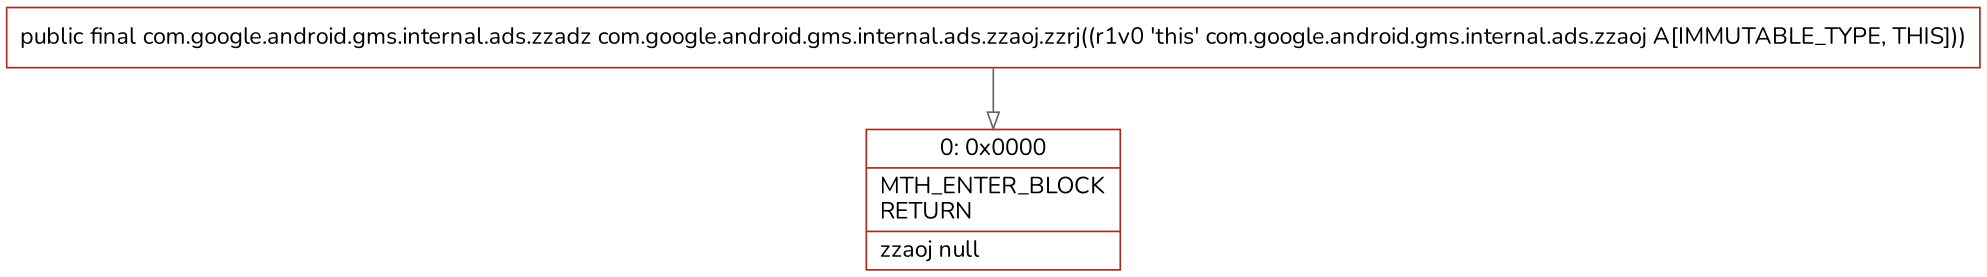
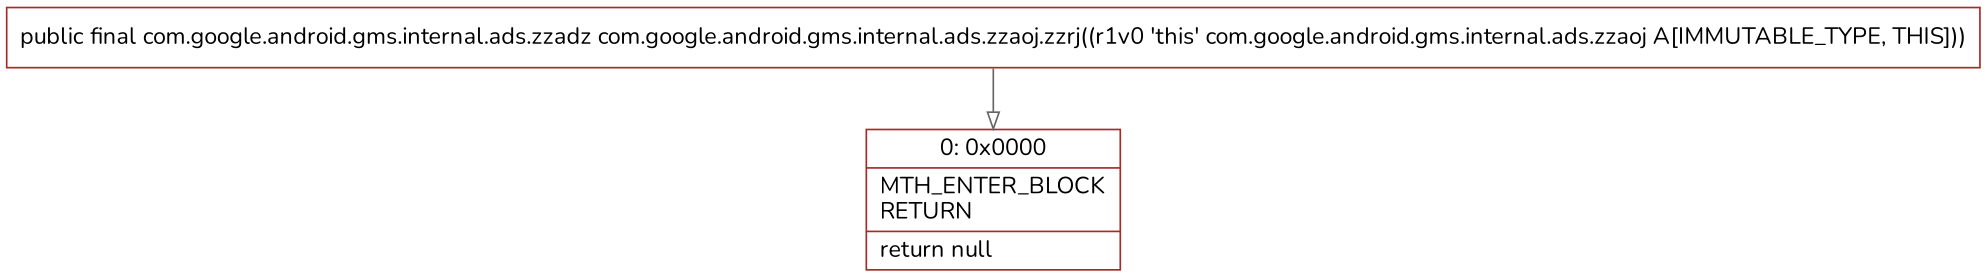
node "0: 0x0000": text "zzaoj null" -> "return null"
